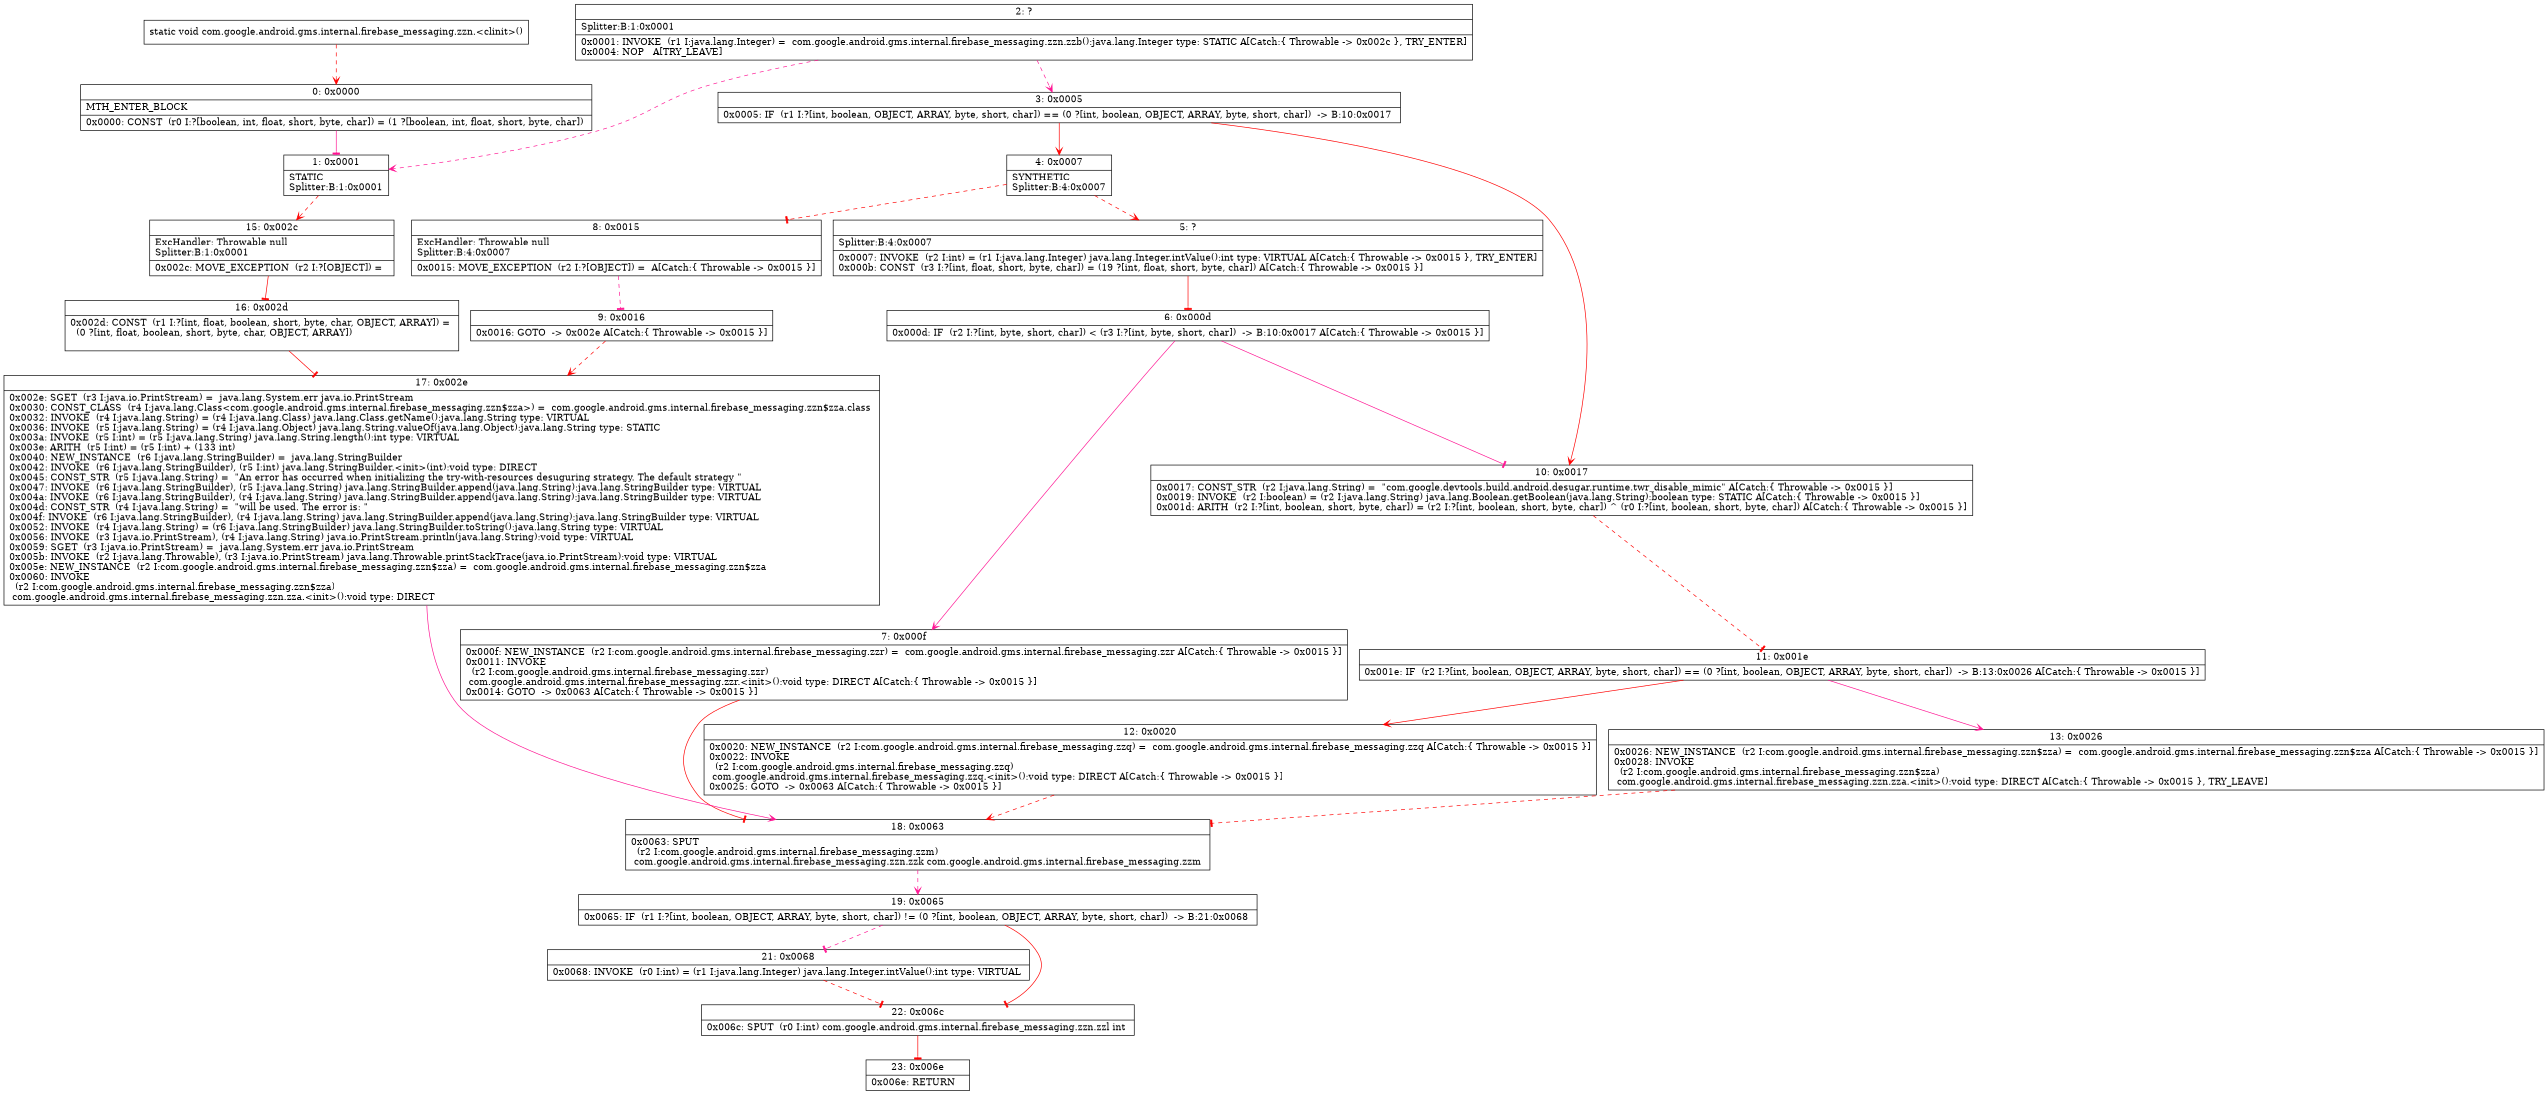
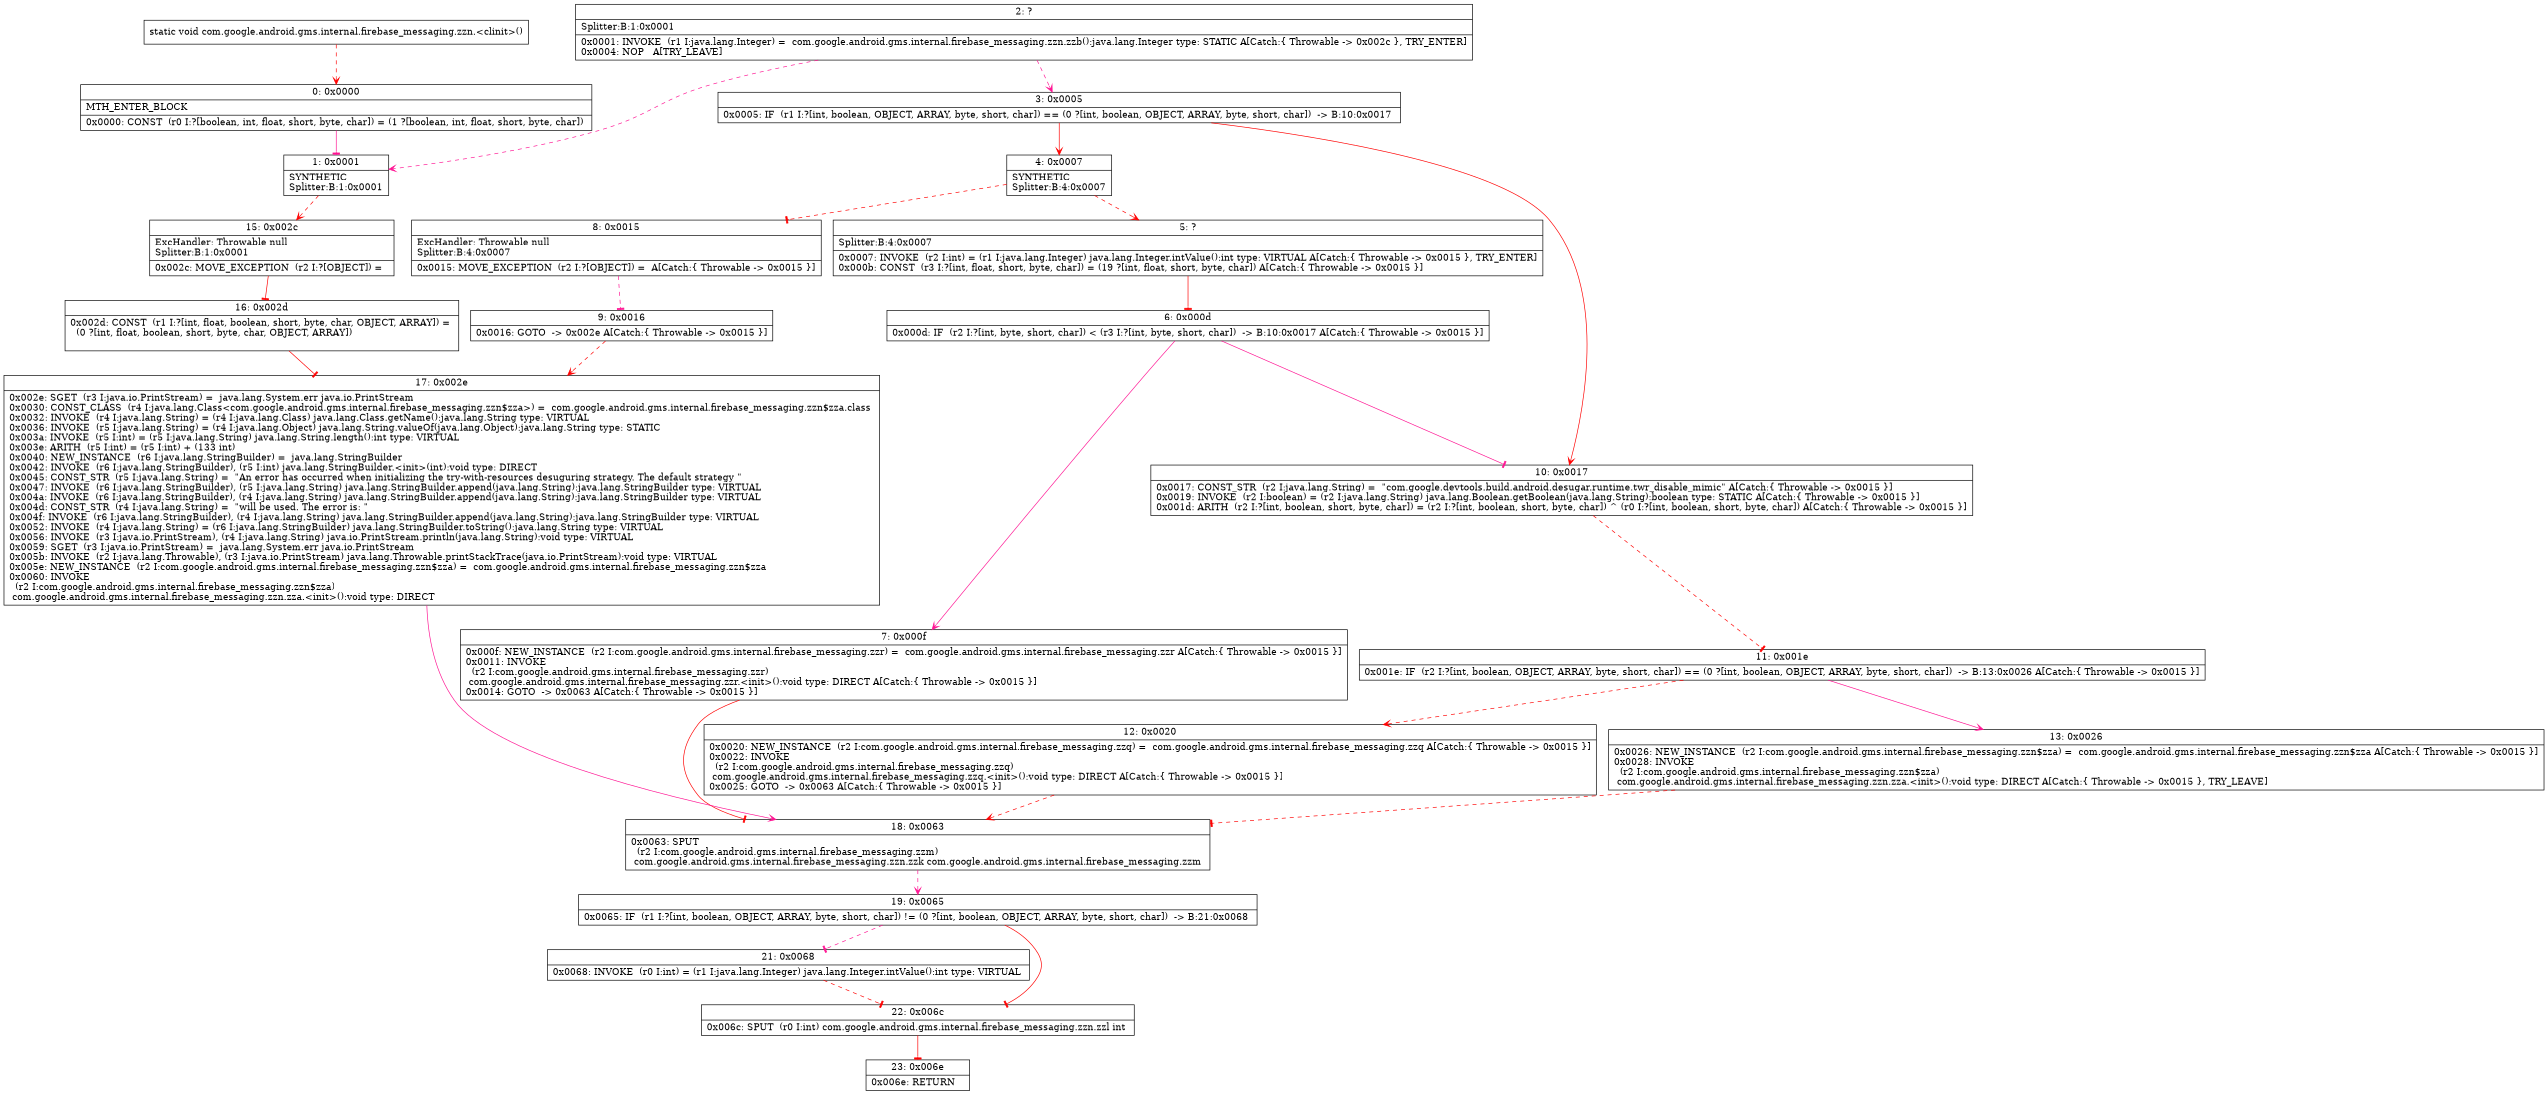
node "1: 0x0001": text "STATIC" -> "SYNTHETIC"
edge "11: 0x001e" -> "12: 0x0020": style solid -> dashed
